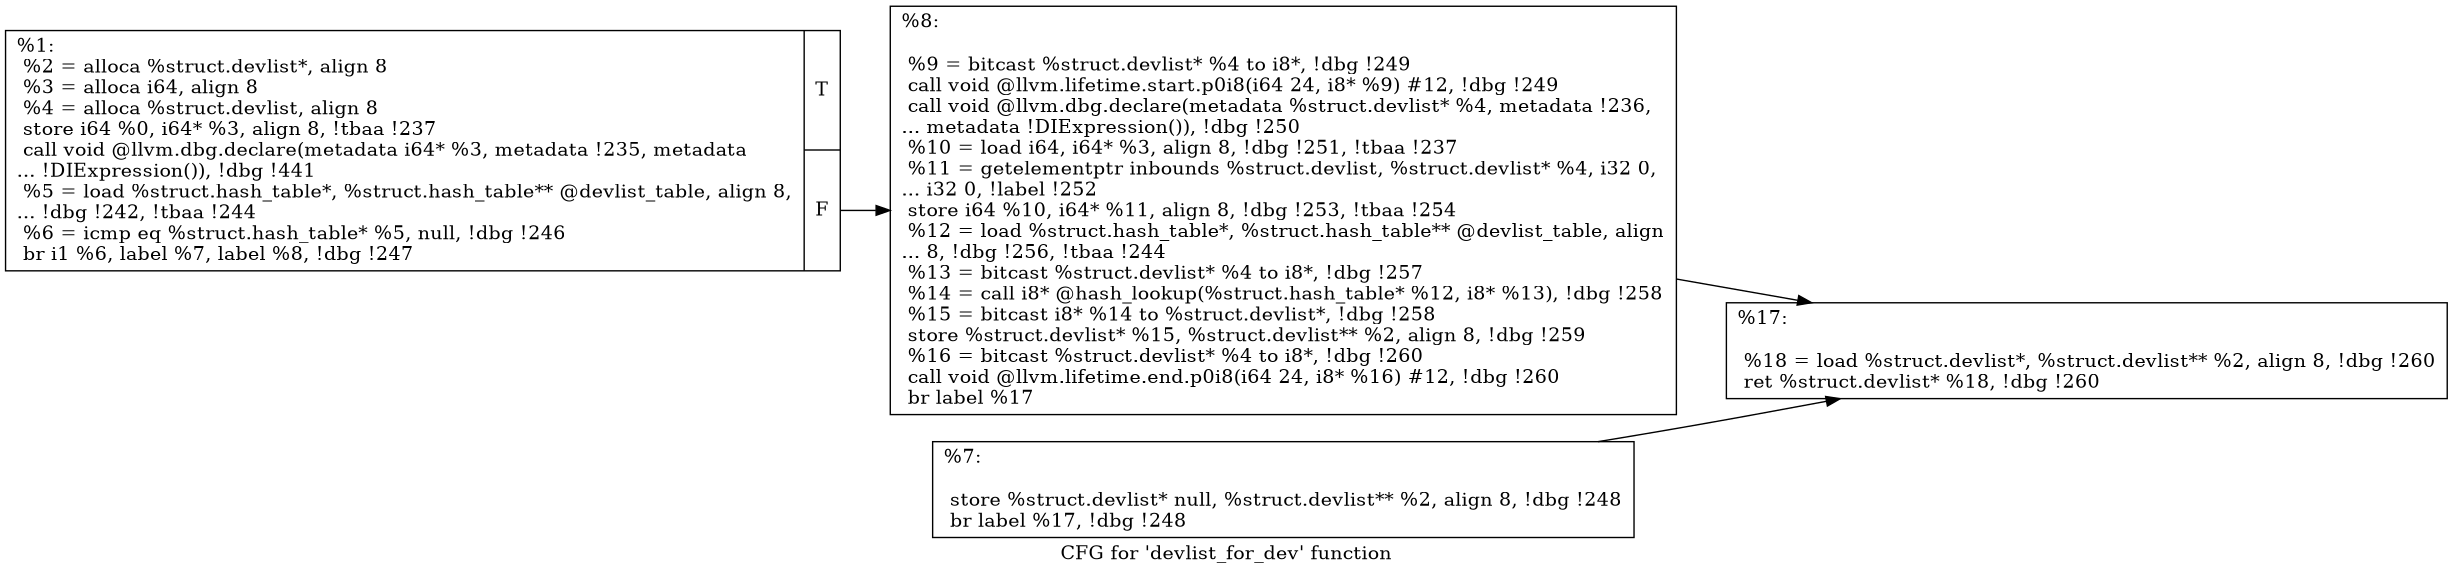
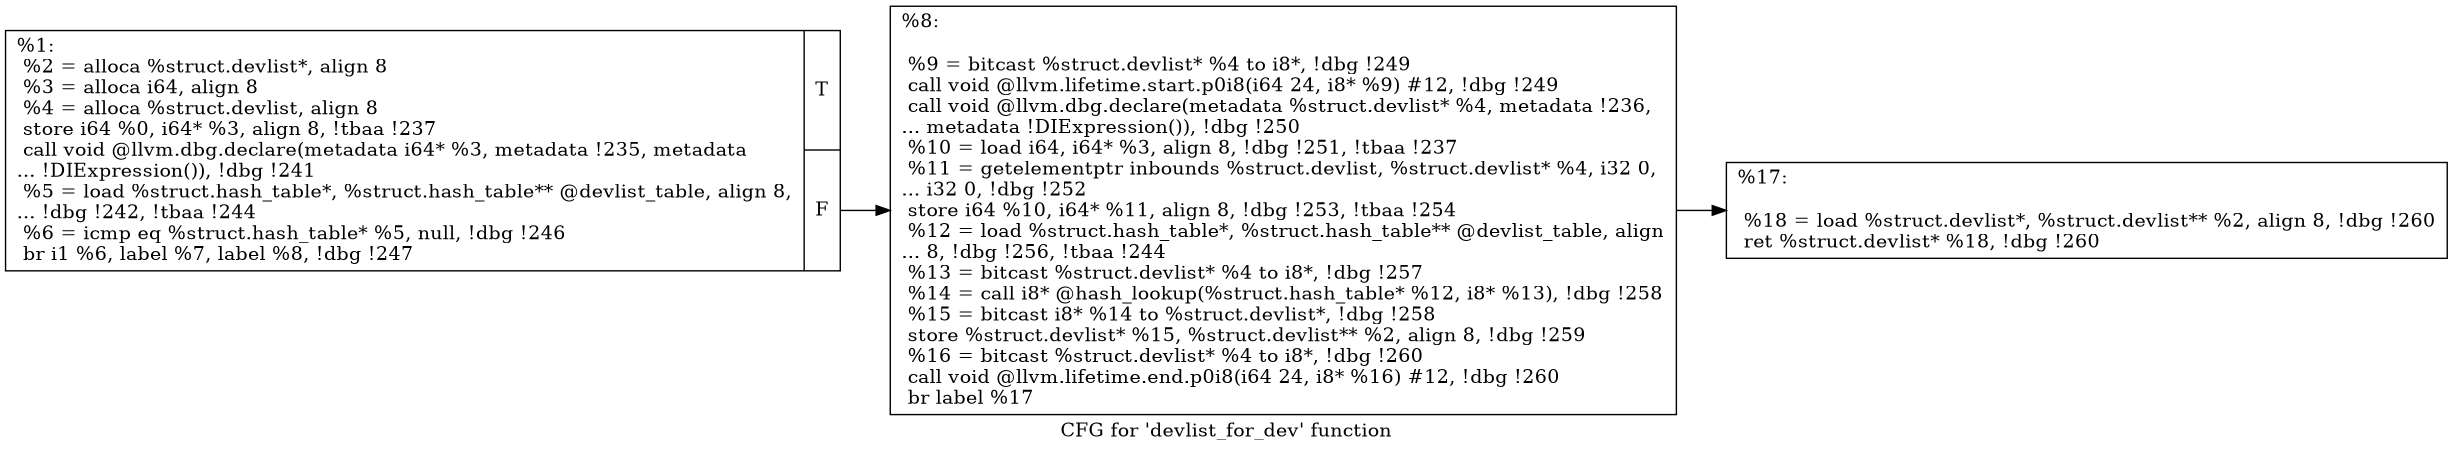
node "%1:": text "... !DIExpression()), !dbg !441" -> "... !DIExpression()), !dbg !241"
node "%8:": text "... i32 0, !label !252" -> "... i32 0, !dbg !252"
node "%7:": removed
